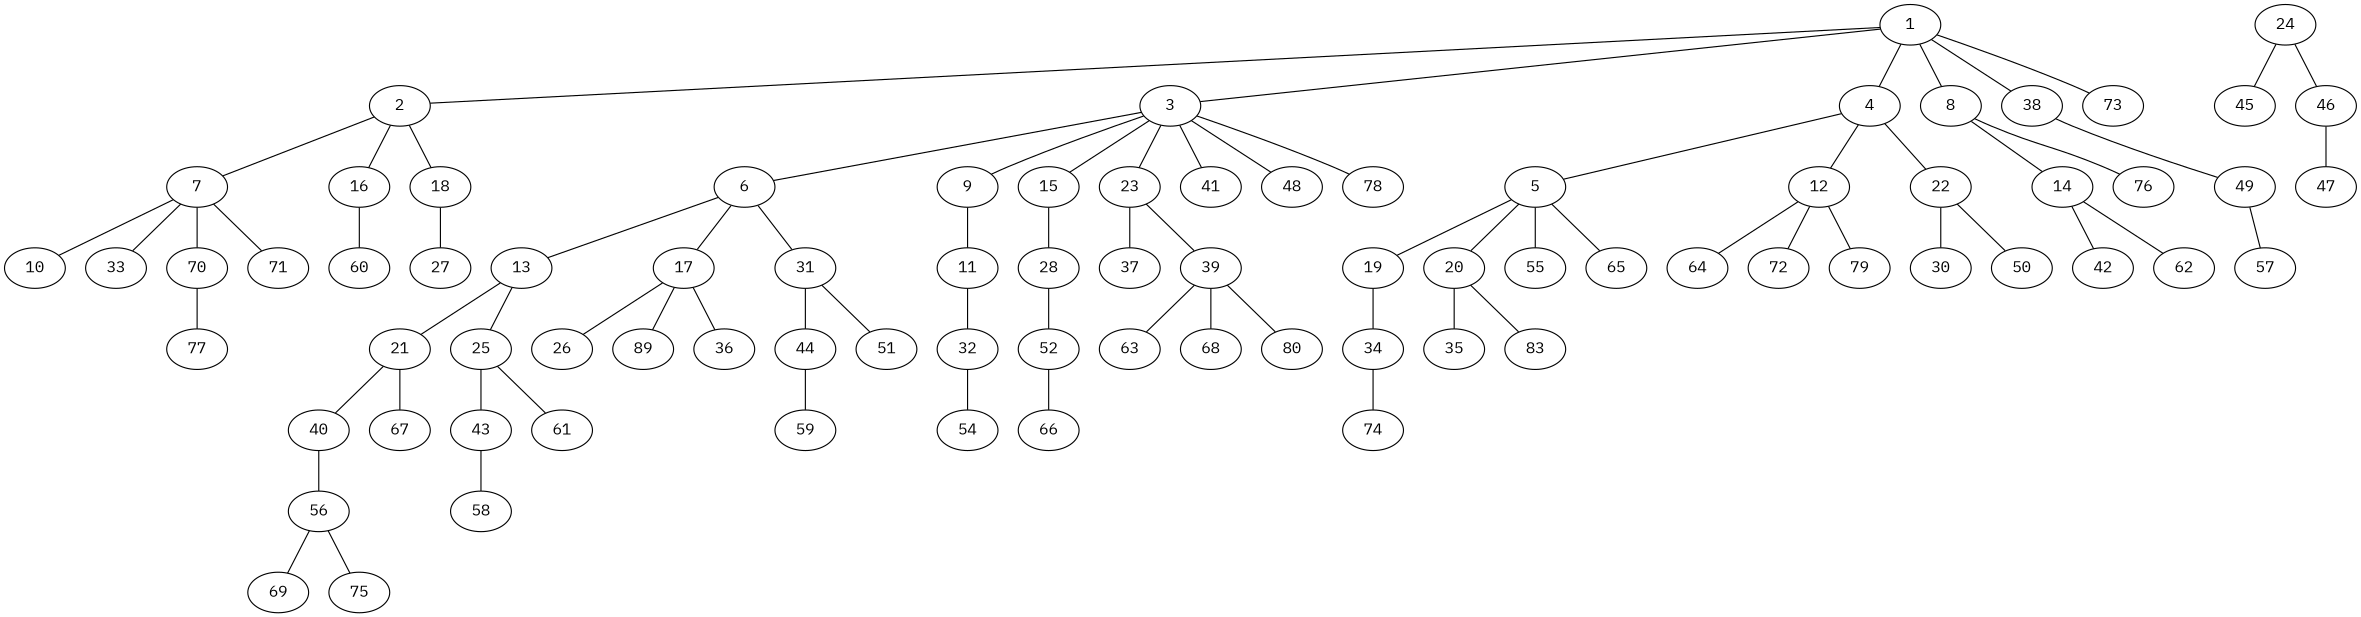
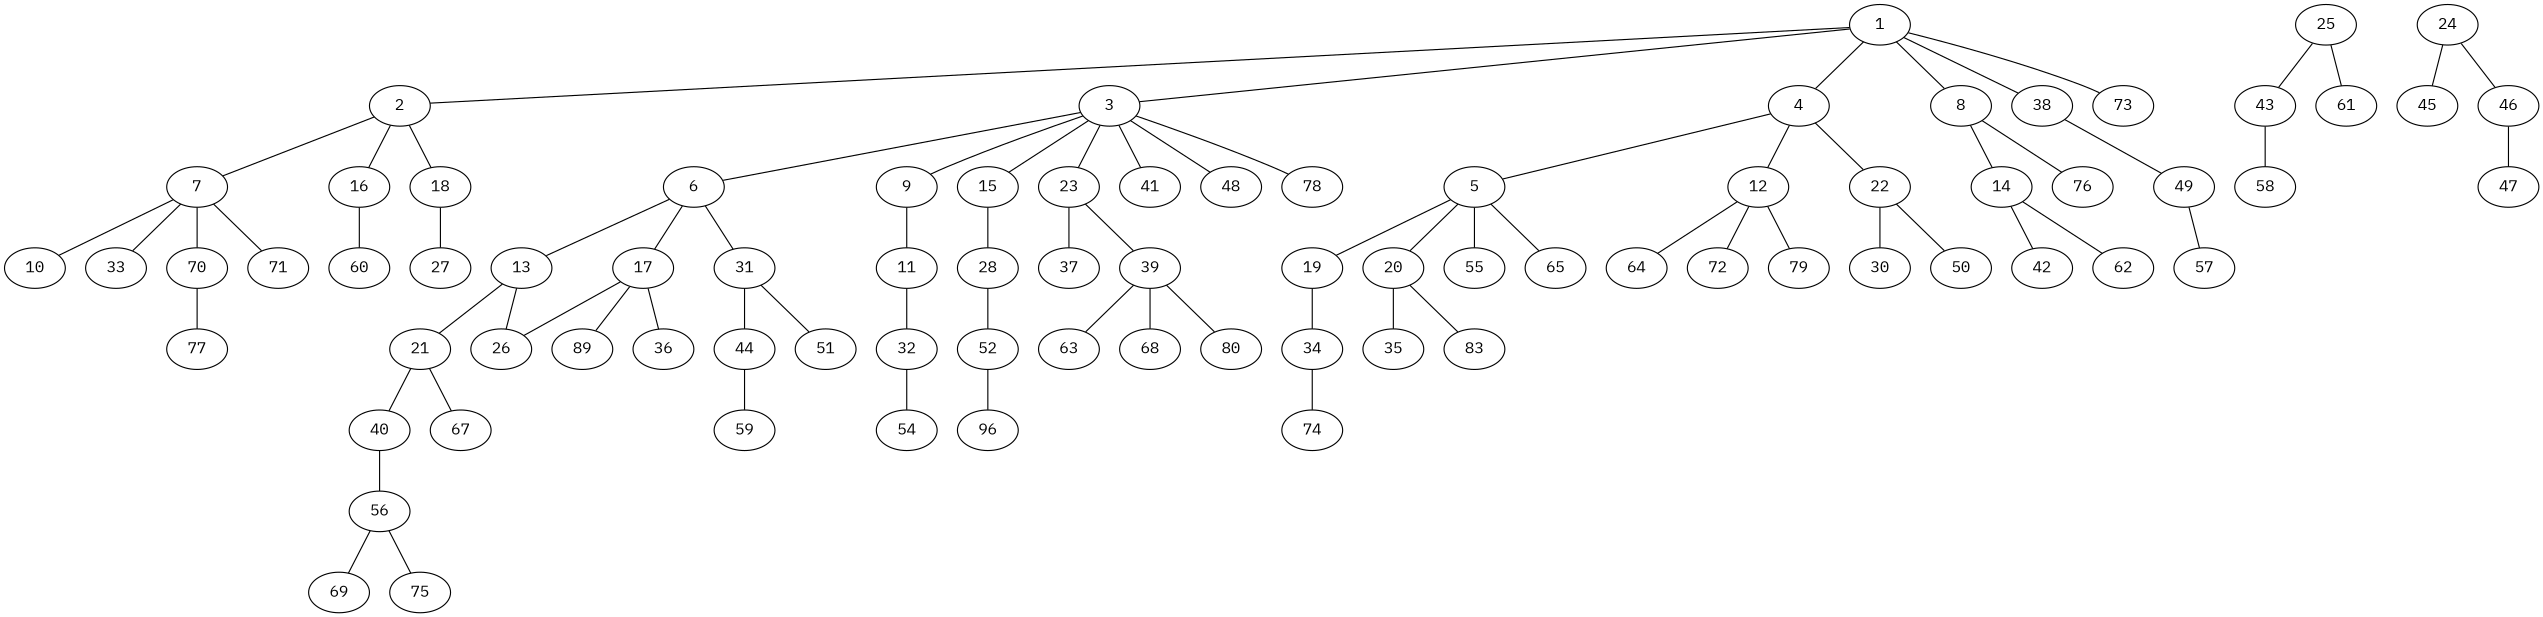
edge "13" -- "25": now "13" -- "26"
node "66": label "66" -> "96"
